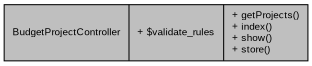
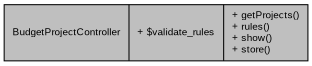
node "BudgetProjectController": text "+ index()" -> "+ rules()"
